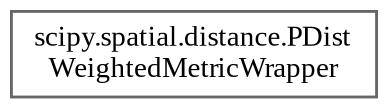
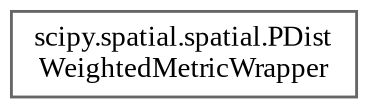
node "scipy.spatial.distance.PDist WeightedMetricWrapper": label "scipy.spatial.distance.PDist WeightedMetricWrapper" -> "scipy.spatial.spatial.PDist WeightedMetricWrapper"
